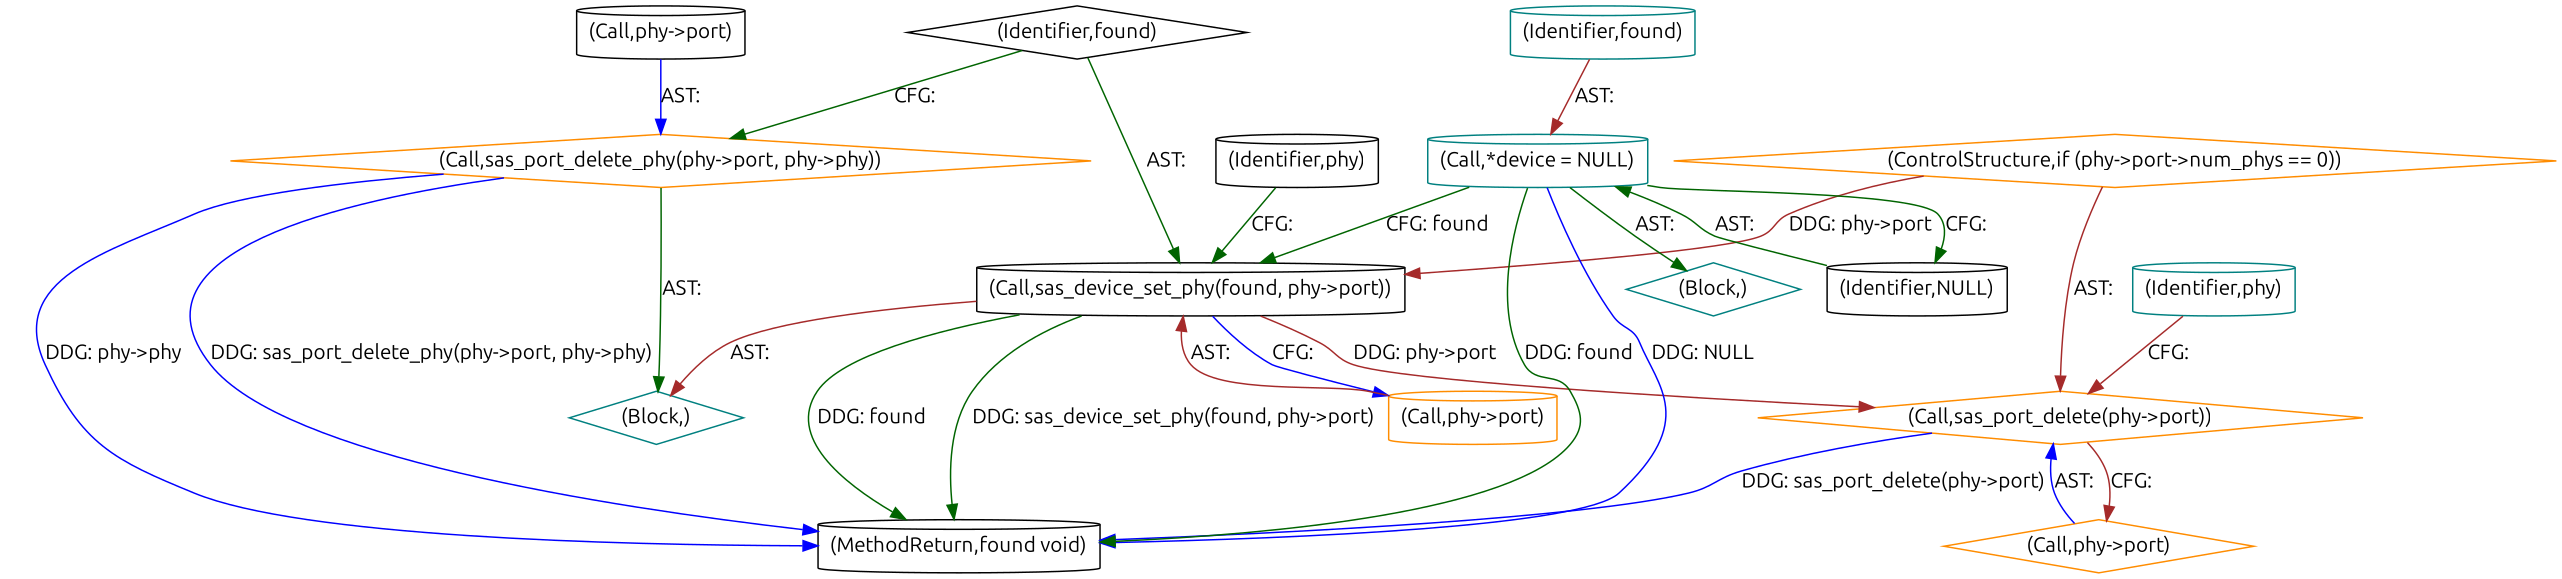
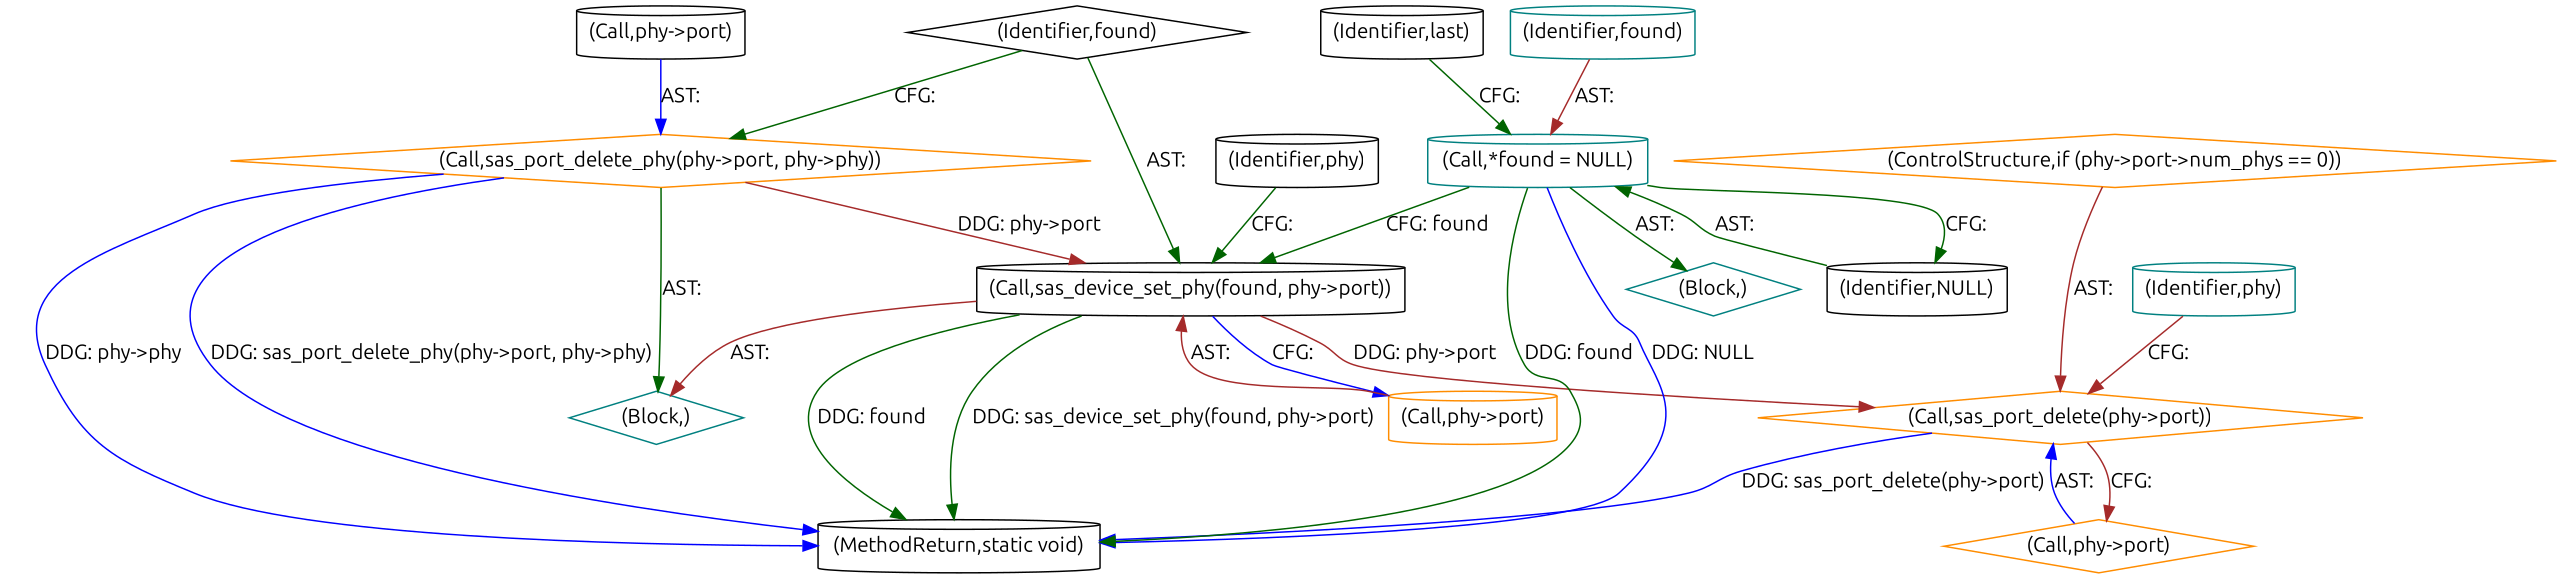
node "(Identifier,last)": added
node "(Call,*device = NULL)": label "(Call,*device = NULL)" -> "(Call,*found = NULL)"
edge "(ControlStructure,if (phy->port->num_phys == 0))" -> "(Call,sas_device_set_phy(found, phy->port))": now "(Call,sas_port_delete_phy(phy->port, phy->phy))" -> "(Call,sas_device_set_phy(found, phy->port))"
node "(MethodReturn,found void)": label "(MethodReturn,found void)" -> "(MethodReturn,static void)"
